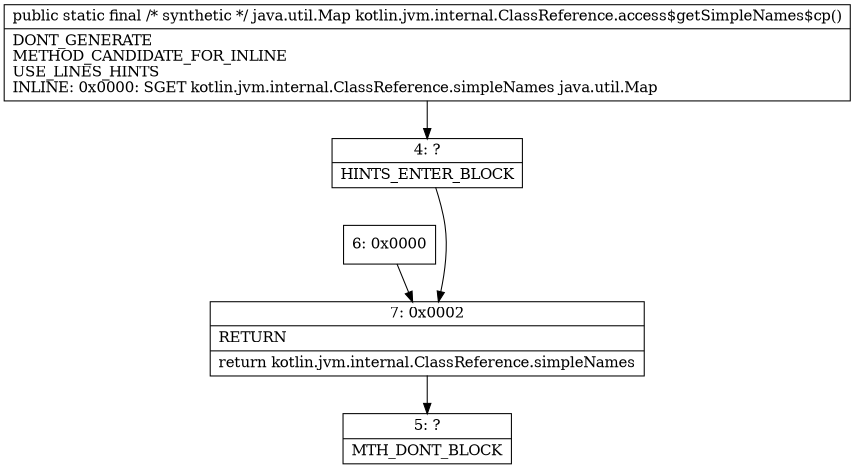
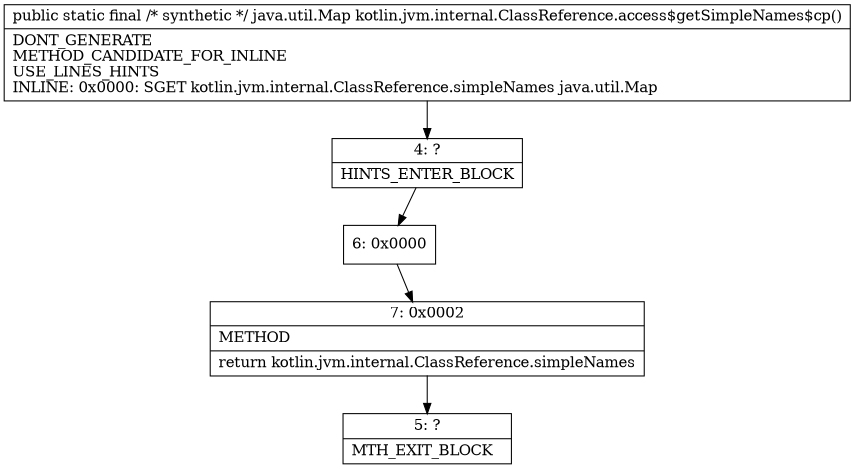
edge "4: ?" -> "7: 0x0002": now "4: ?" -> "6: 0x0000"
node "7: 0x0002": text "RETURN" -> "METHOD"
node "5: ?": text "MTH_DONT_BLOCK" -> "MTH_EXIT_BLOCK"
